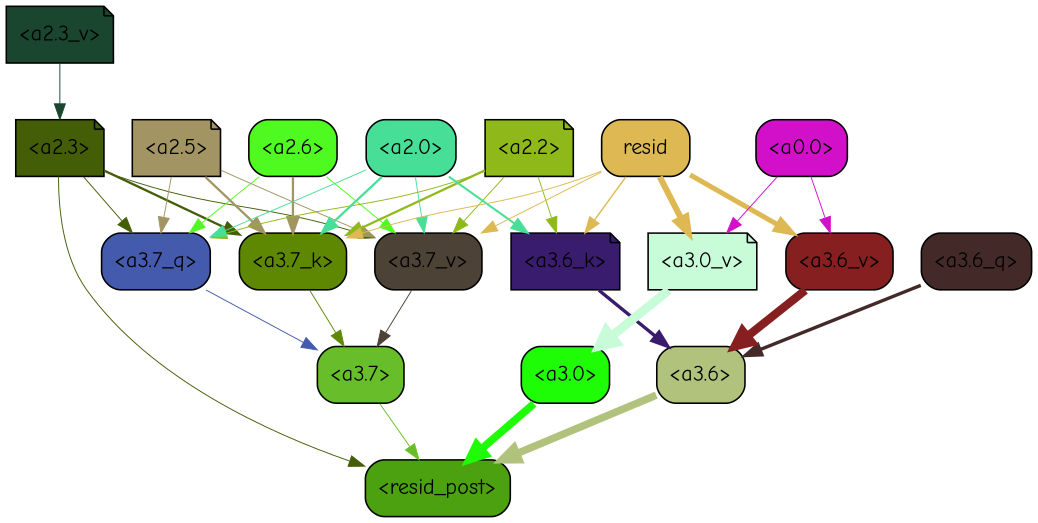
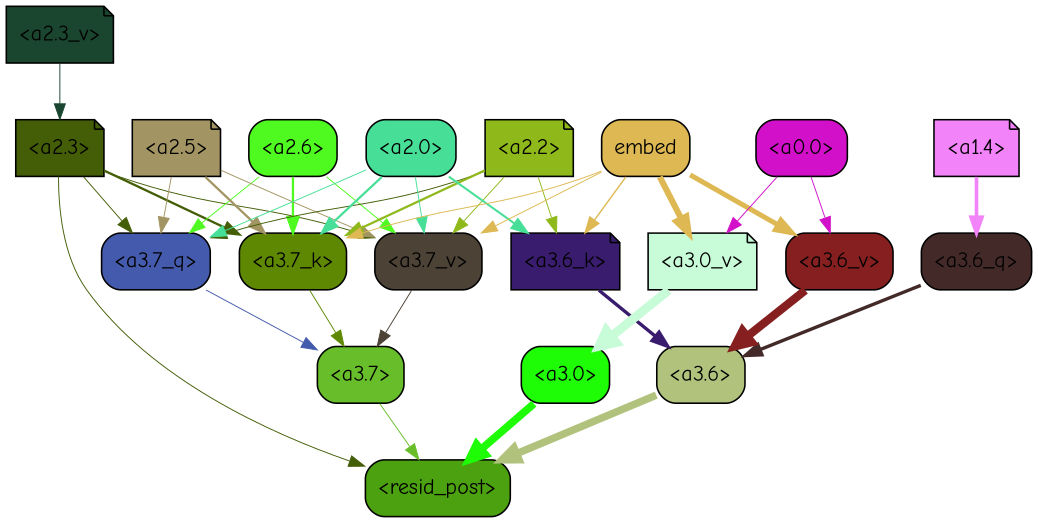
node "resid": label "resid" -> "embed"
node "<a1.4>": added
edge "<a2.6>" -> "<a3.7_k>": color #a39563 -> #4ffa20
edge "<a2.2>" -> "<a3.7_q>": color #8fb91b -> #445e08
